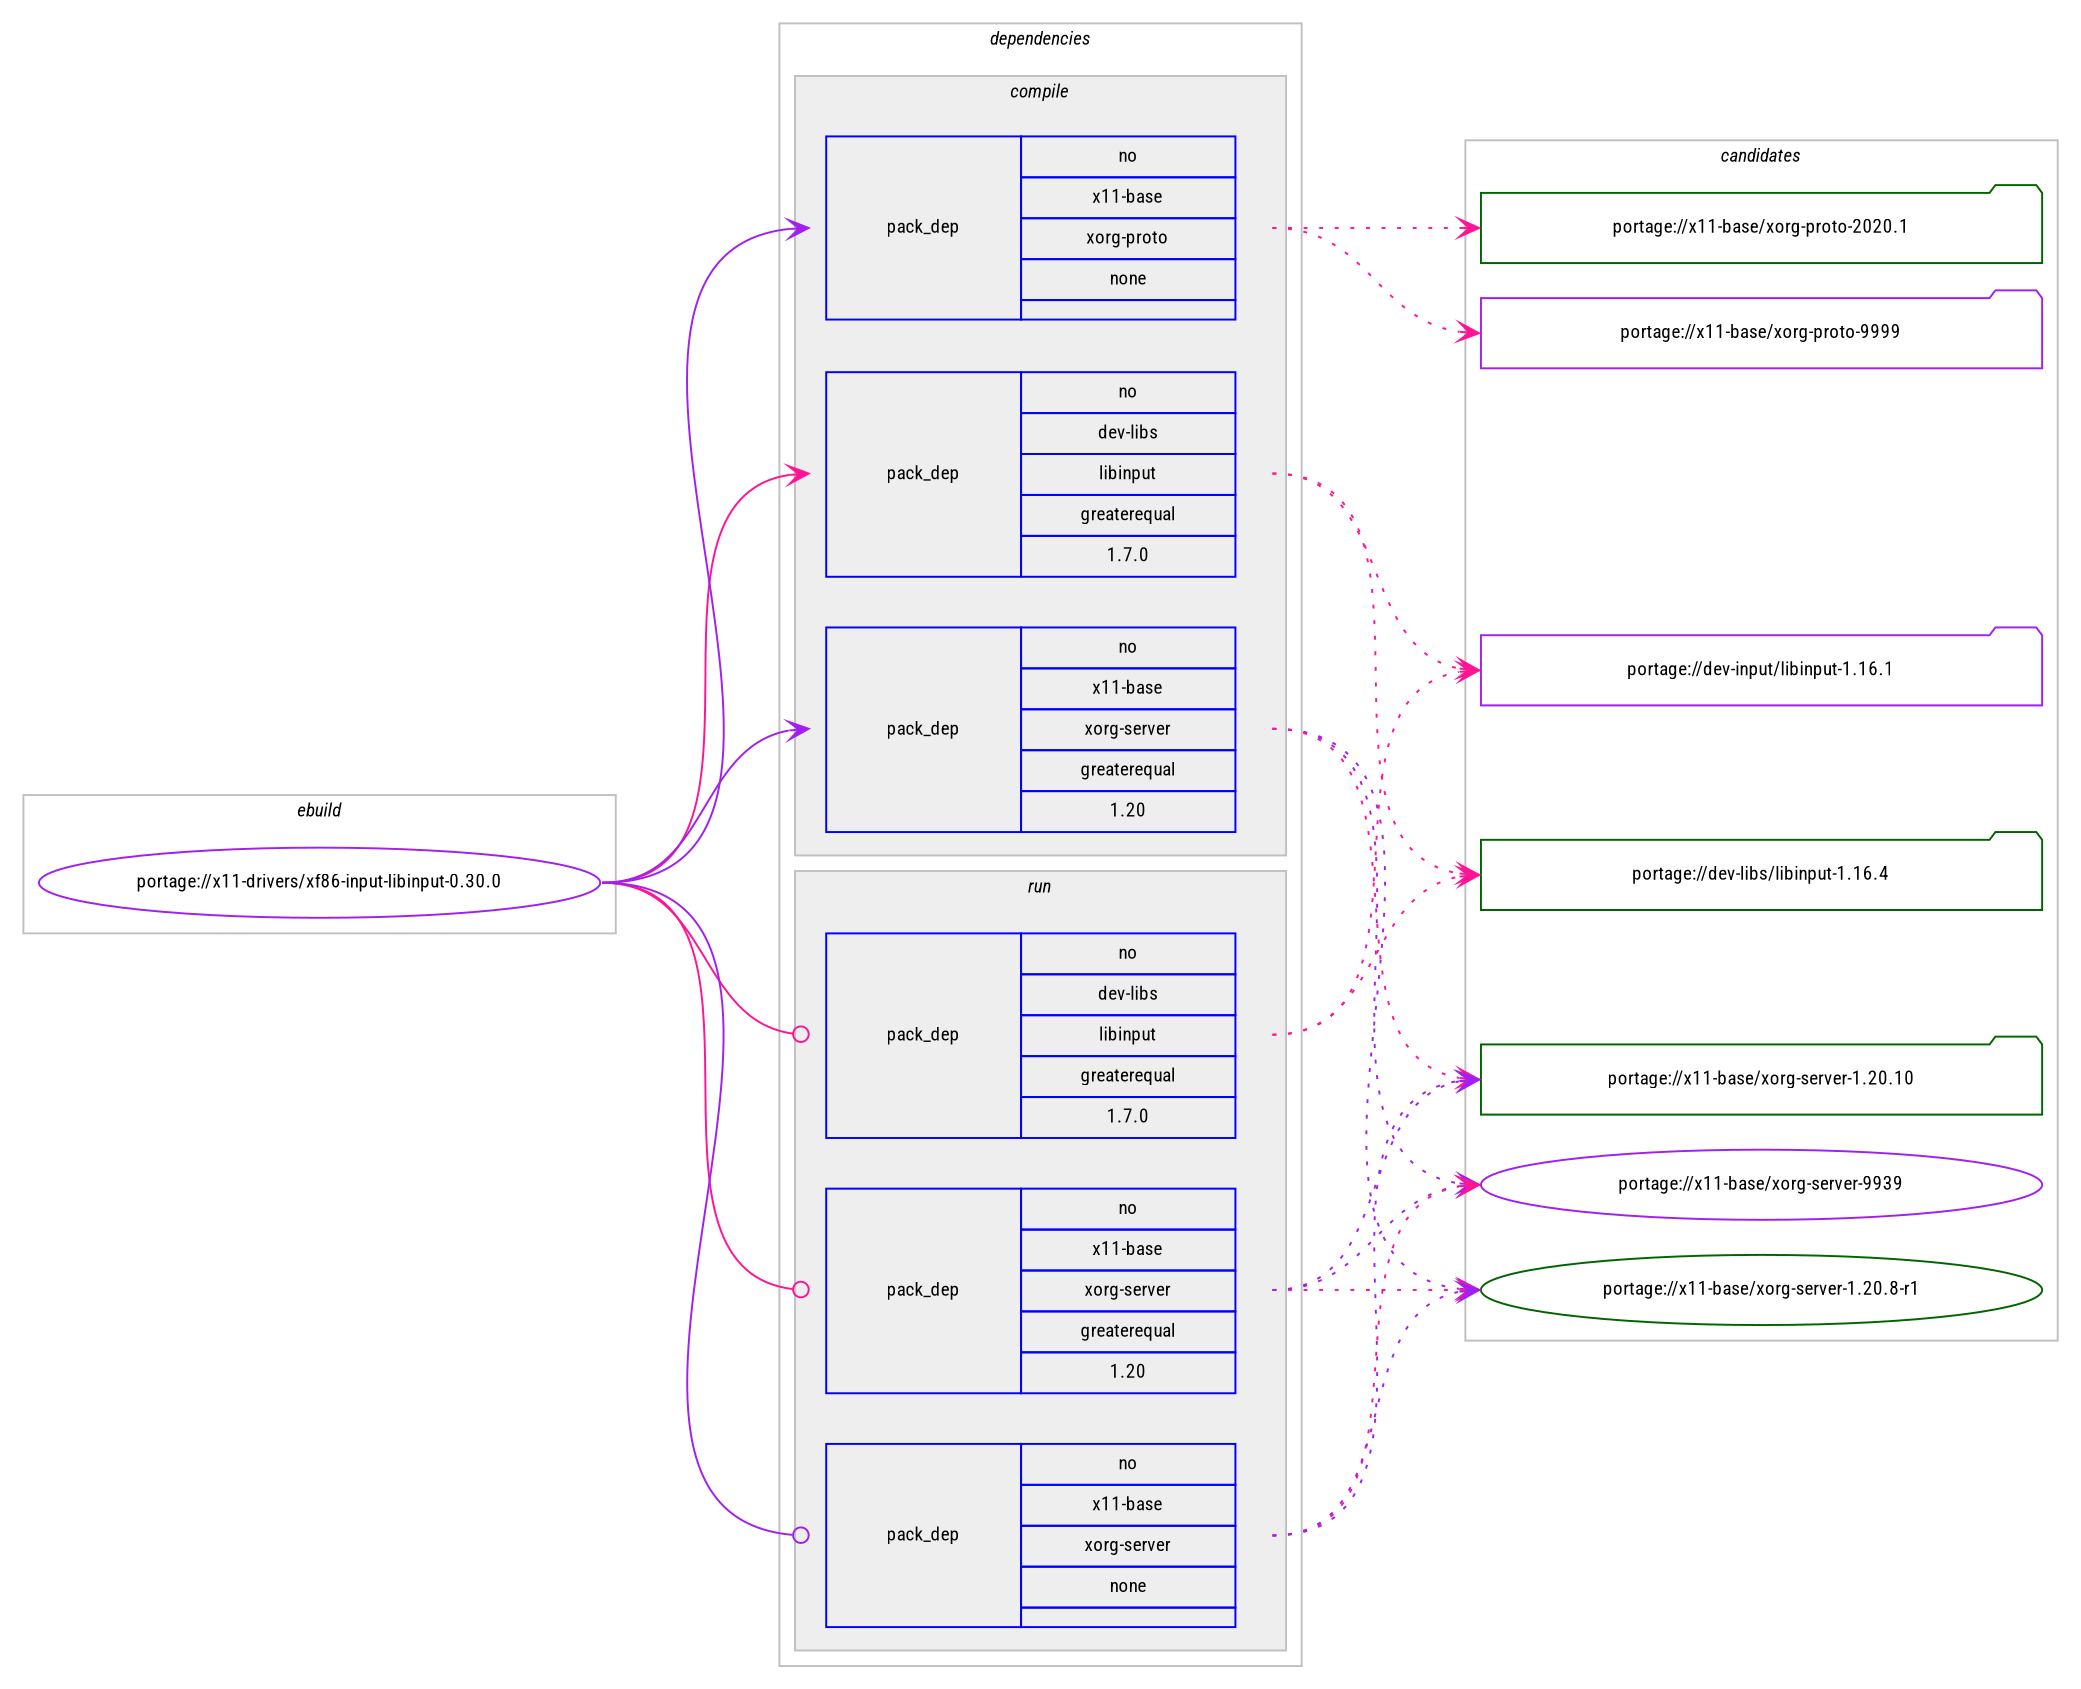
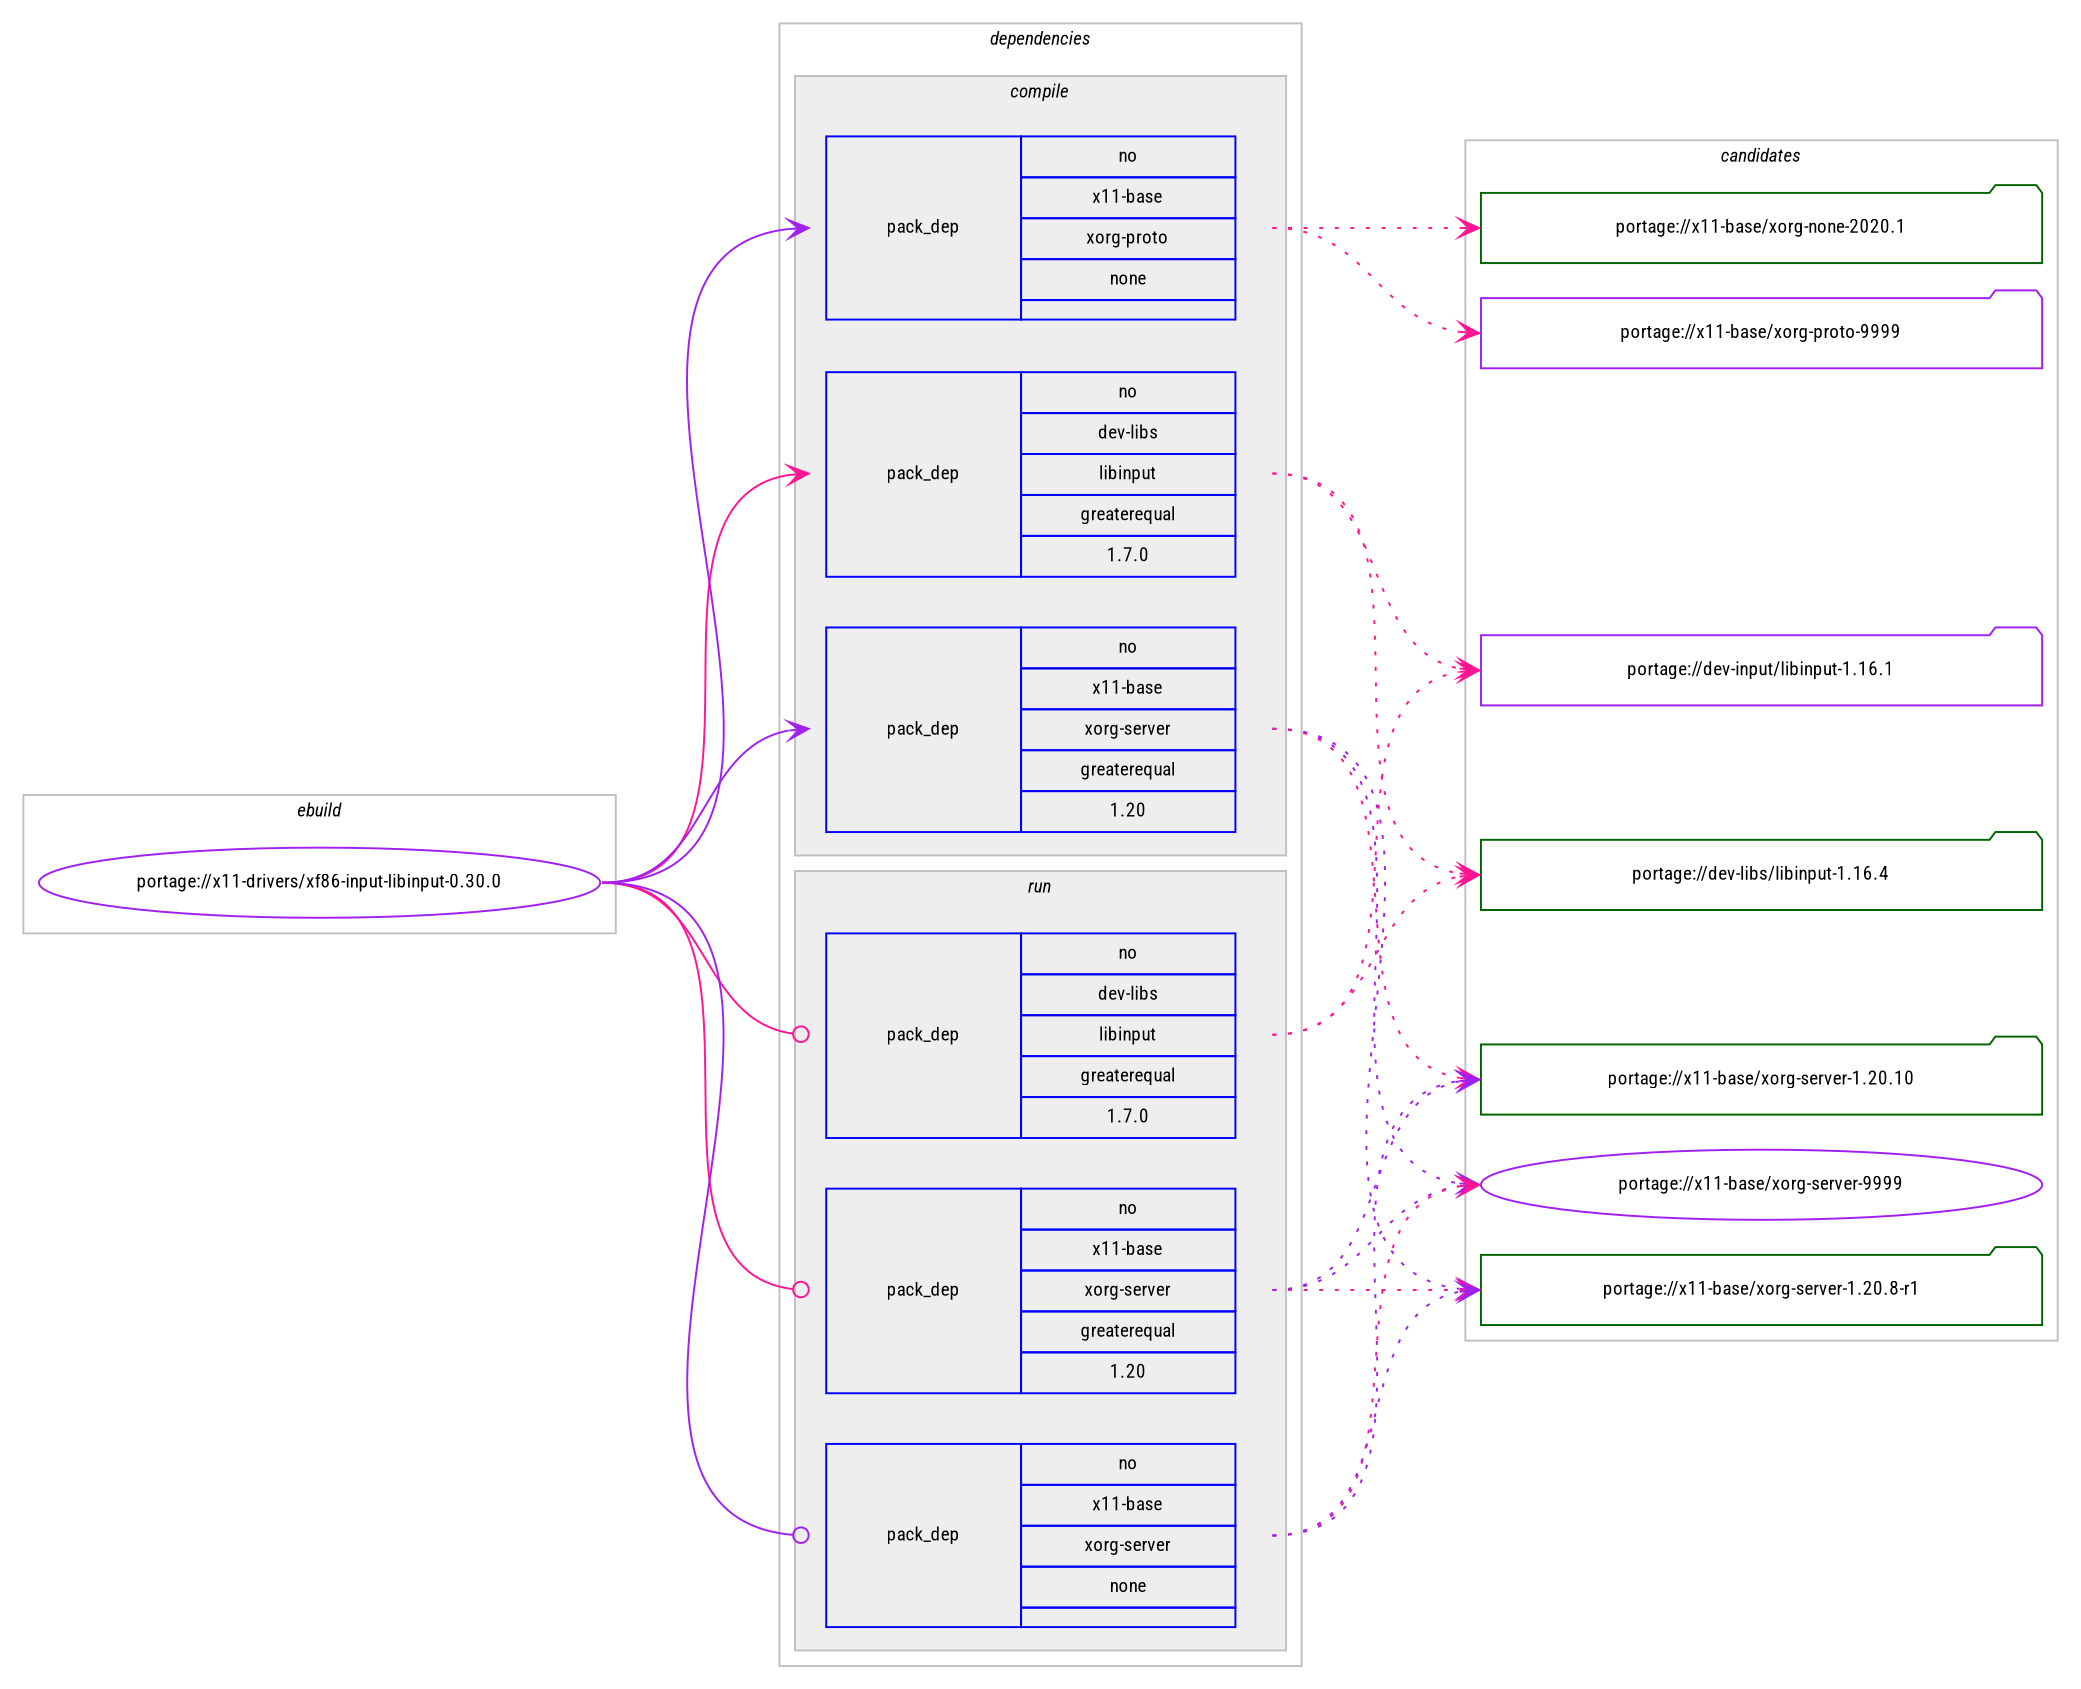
node "portage://x11-base/xorg-proto-2020.1": label "portage://x11-base/xorg-proto-2020.1" -> "portage://x11-base/xorg-none-2020.1"
node "portage://x11-base/xorg-server-9939": label "portage://x11-base/xorg-server-9939" -> "portage://x11-base/xorg-server-9999"
node "portage://x11-base/xorg-server-1.20.8-r1": shape ellipse -> folder
